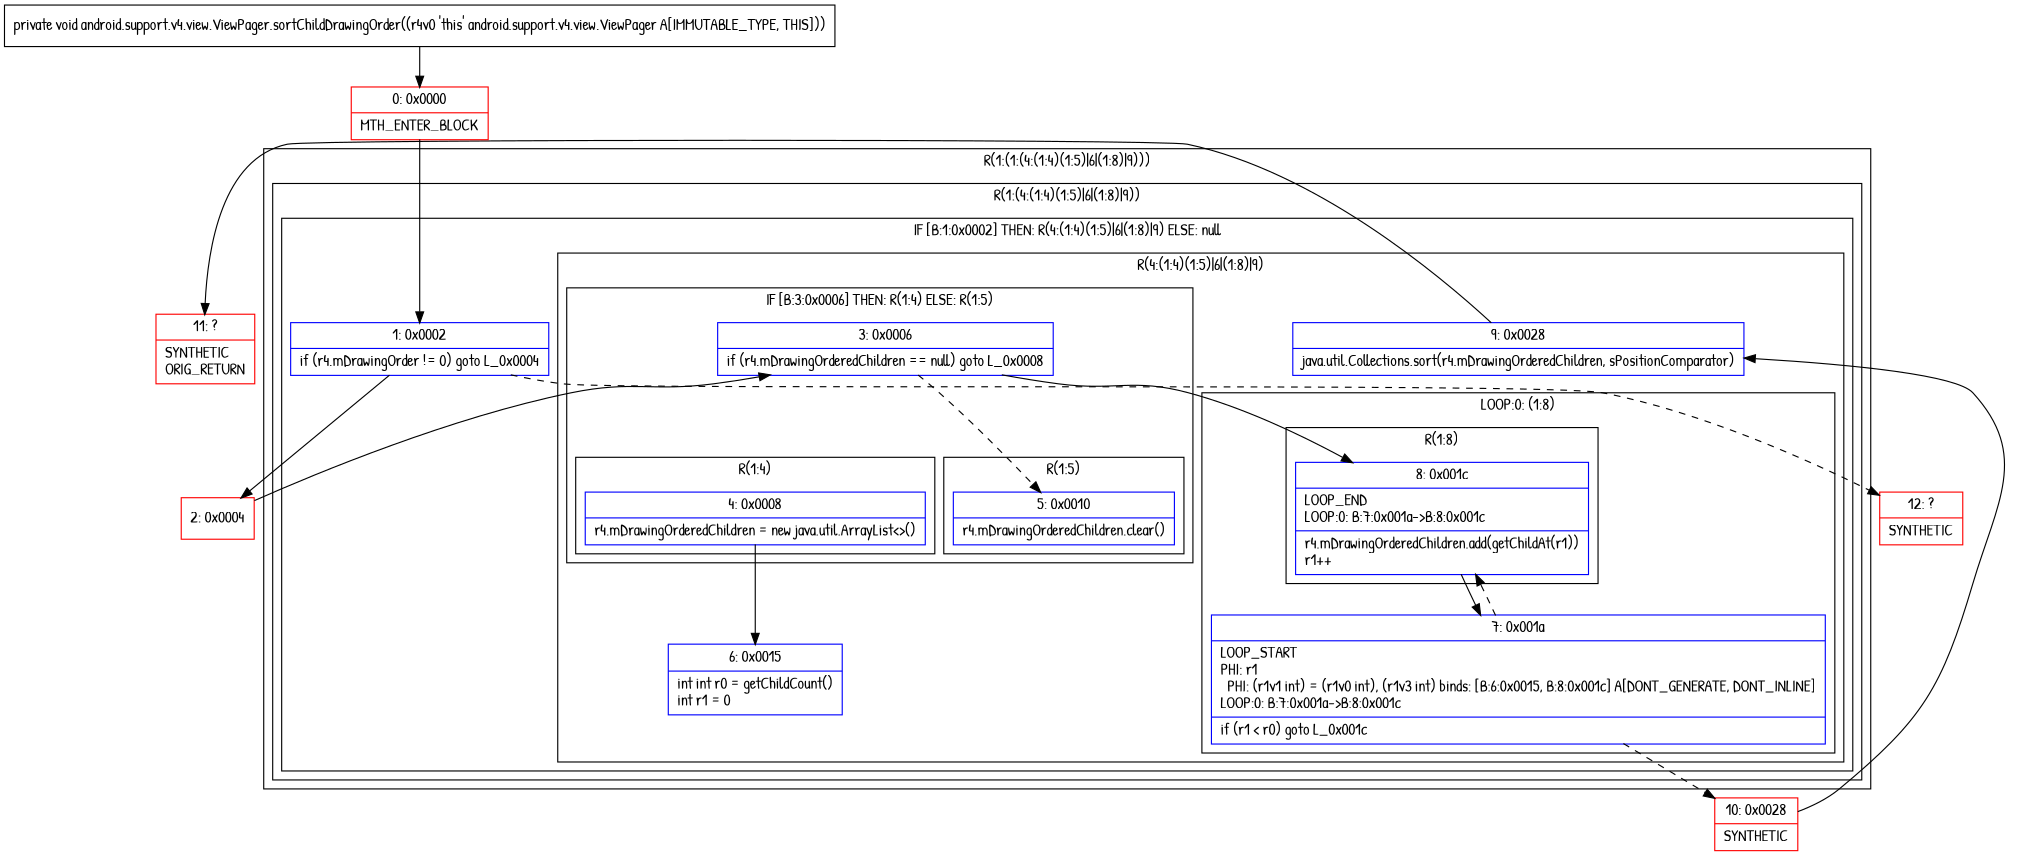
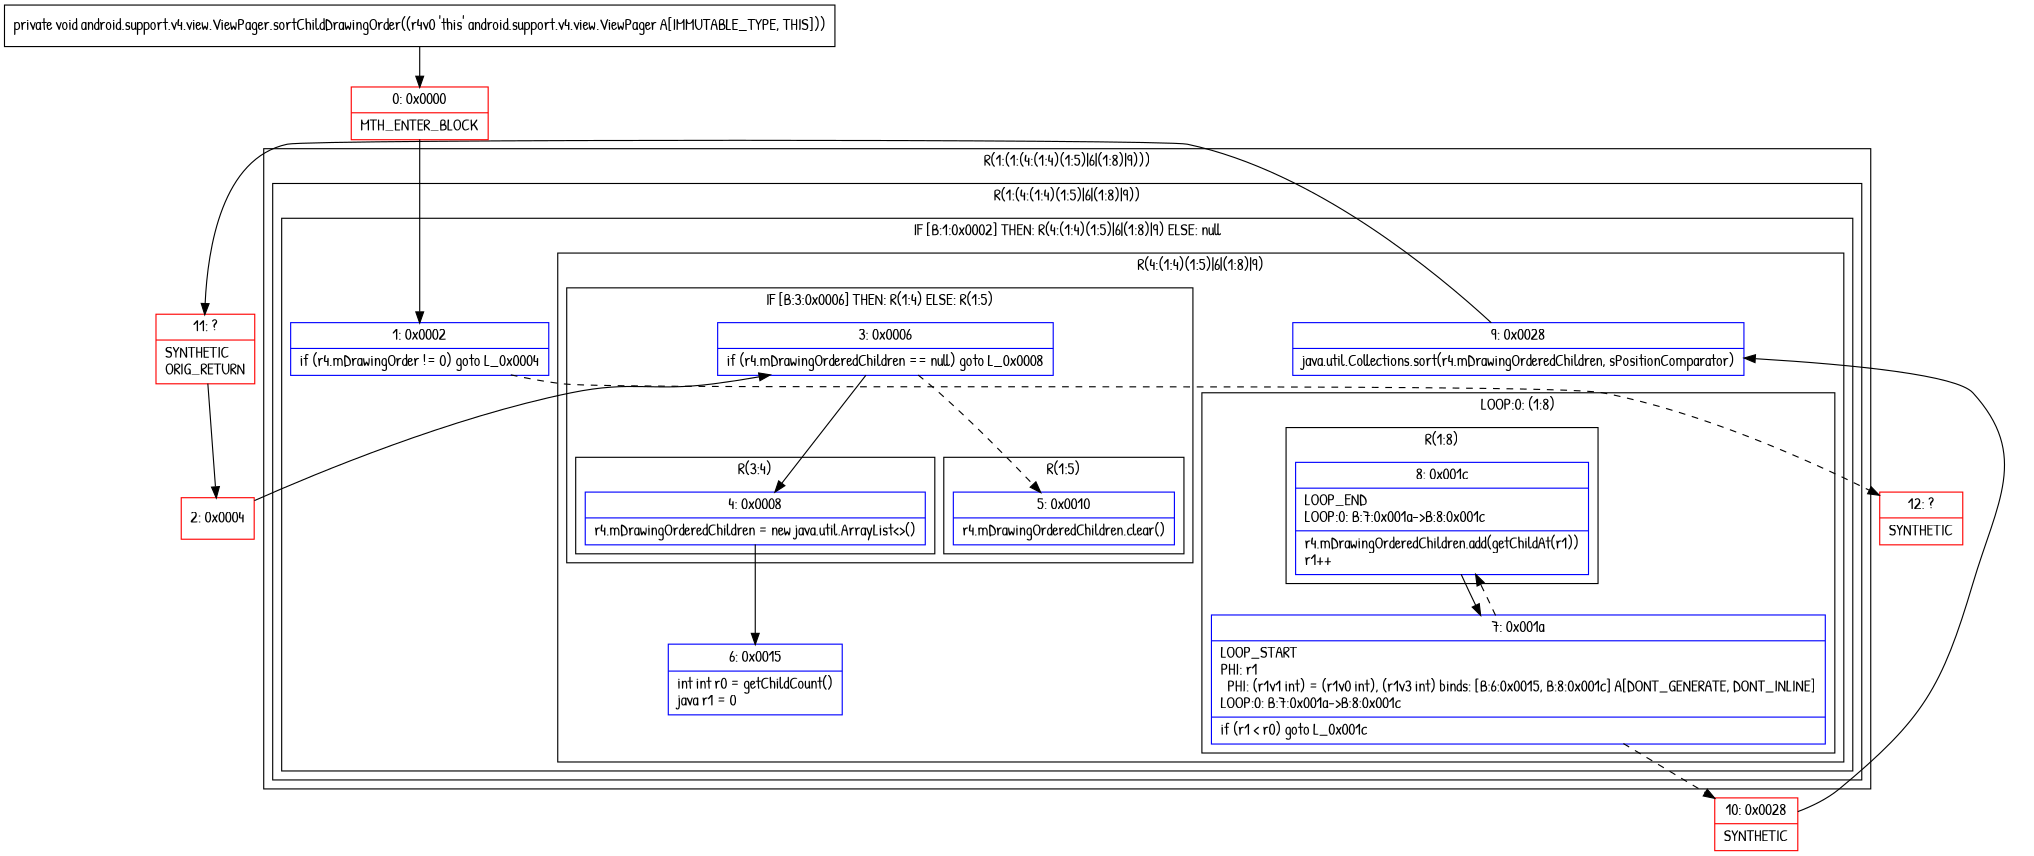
edge "3: 0x0006" -> "8: 0x001c": now "3: 0x0006" -> "4: 0x0008"
edge "1: 0x0002" -> "2: 0x0004": now "11: ?" -> "2: 0x0004"
cluster "R(1:4)": label "R(1:4)" -> "R(3:4)"
node "6: 0x0015": text "int r1 = 0" -> "java r1 = 0"
